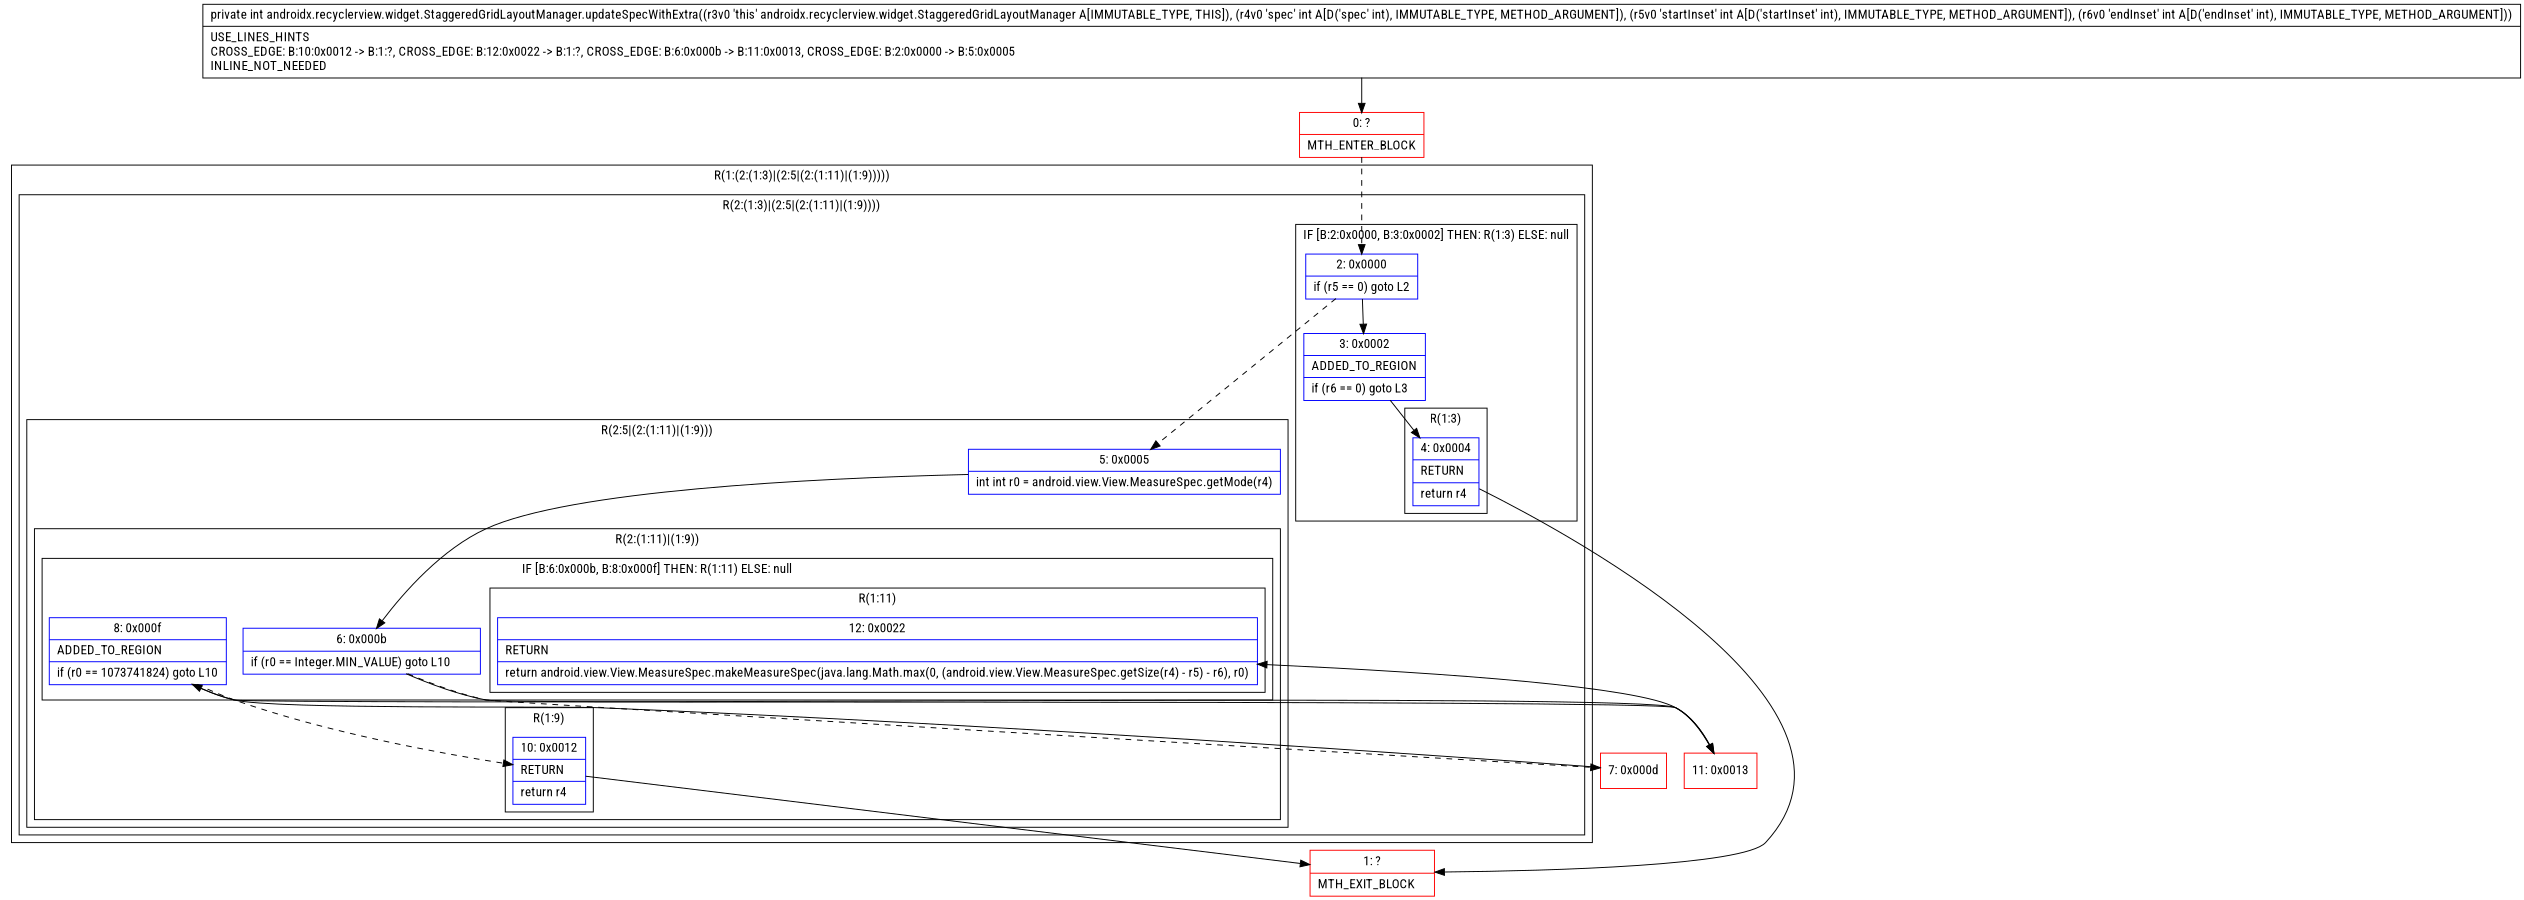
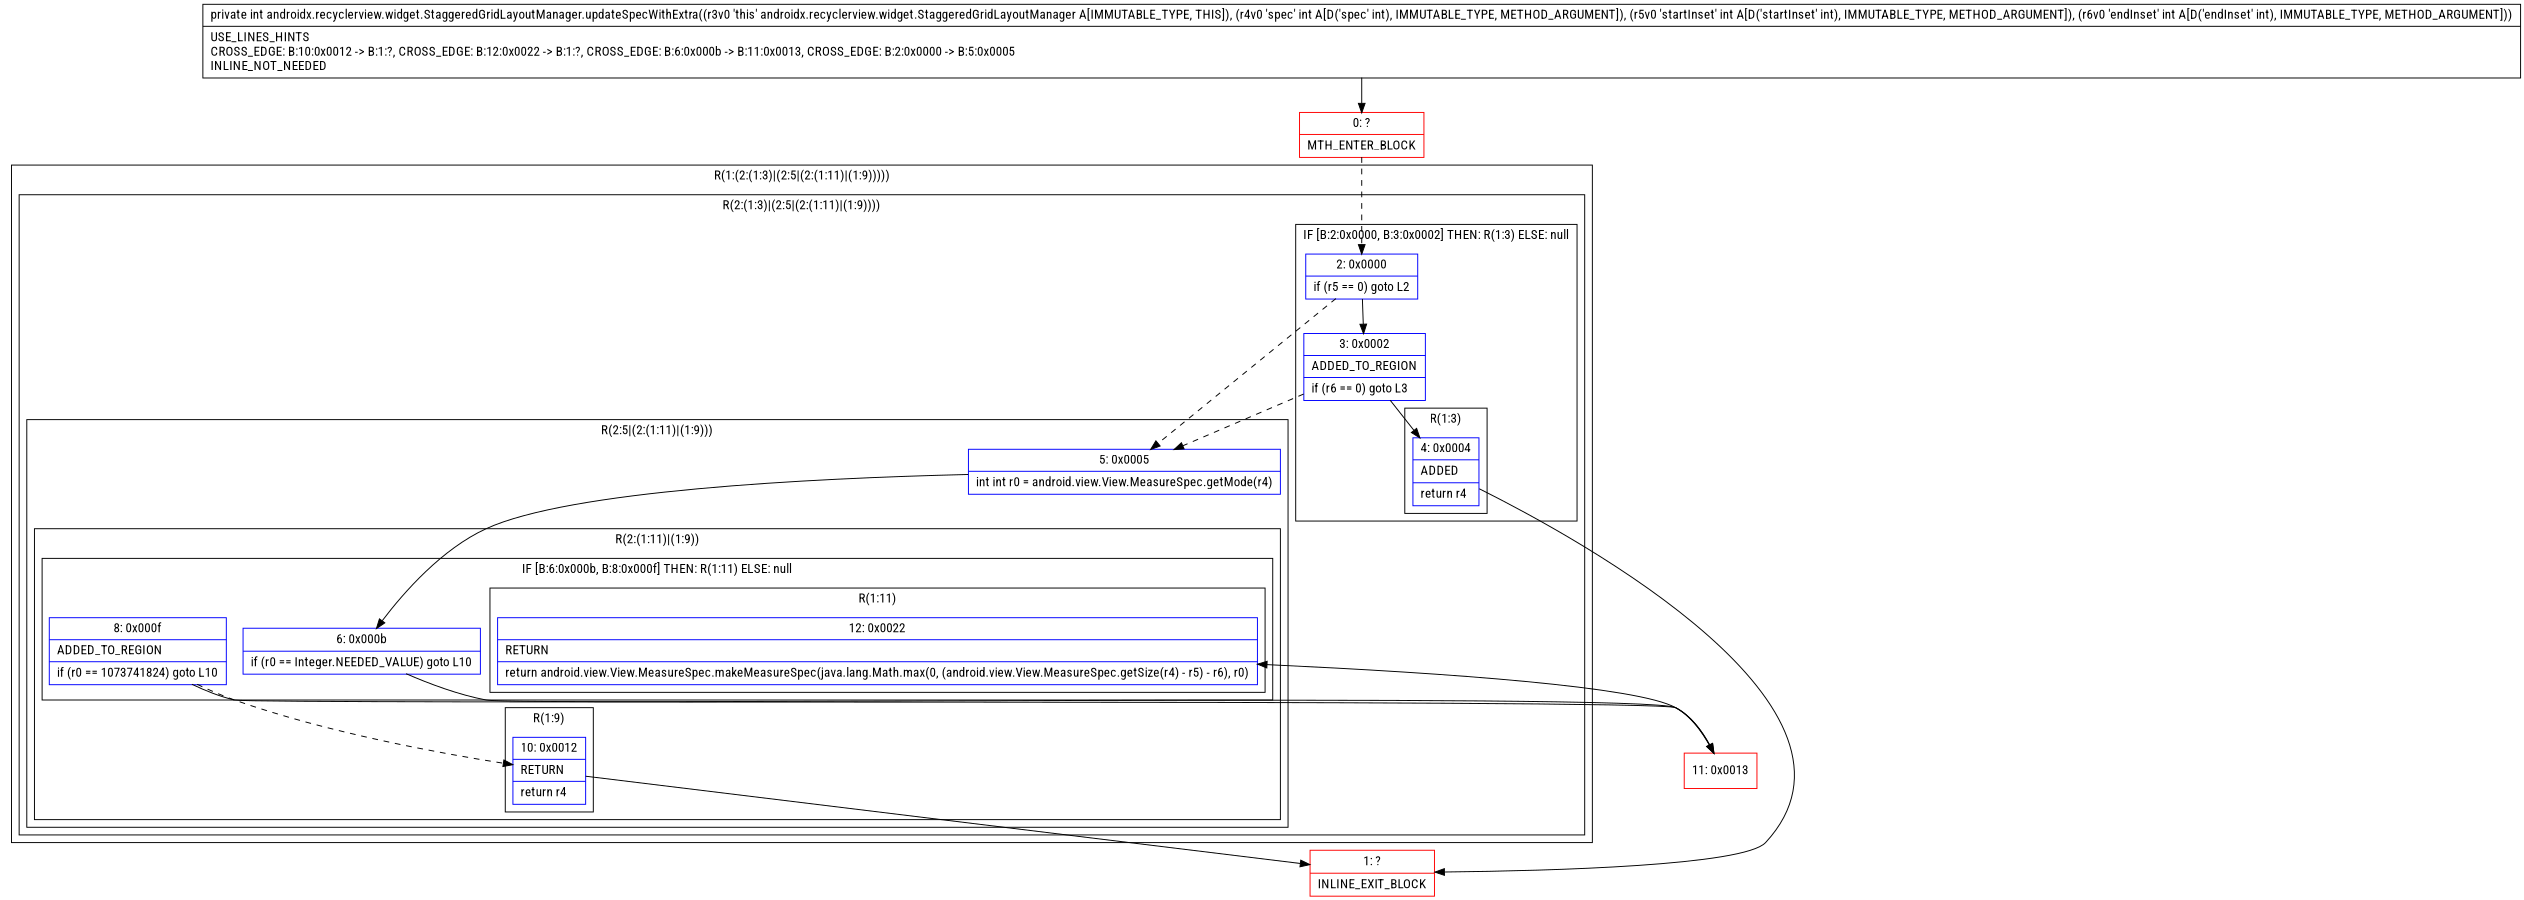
edge "3: 0x0002" -> "5: 0x0005": added
node "4: 0x0004": text "RETURN" -> "ADDED"
node "6: 0x000b": text "if (r0 == Integer.MIN_VALUE) goto L10" -> "if (r0 == Integer.NEEDED_VALUE) goto L10"
node "7: 0x000d": removed
node "1: ?": text "MTH_EXIT_BLOCK" -> "INLINE_EXIT_BLOCK"
